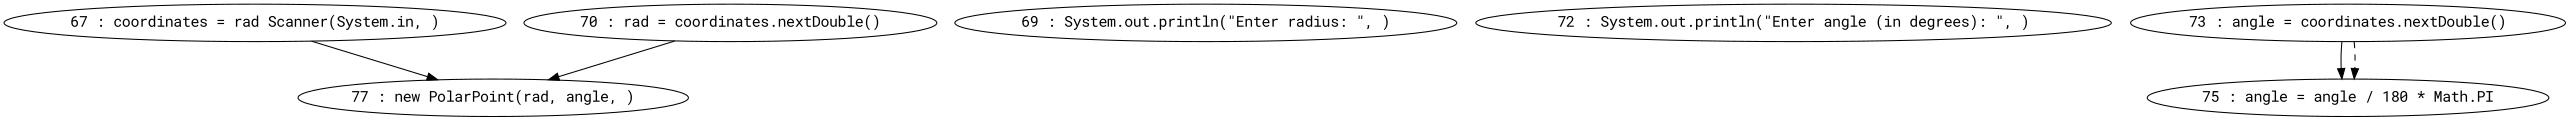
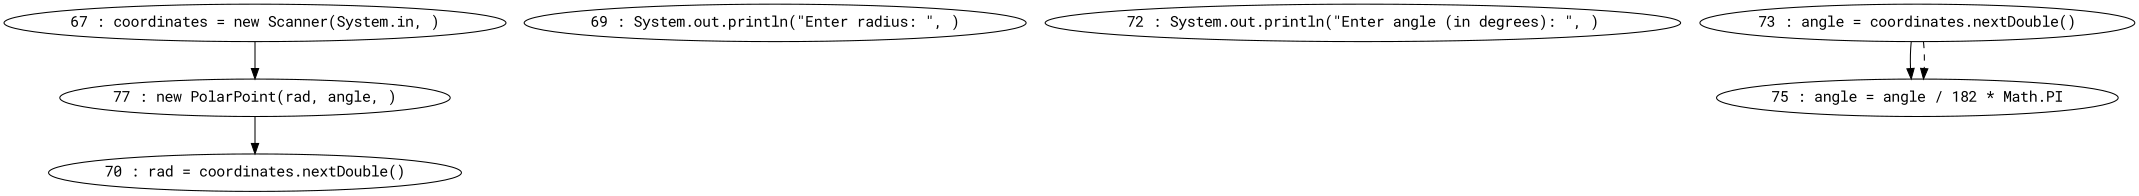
node "67 : coordinates = rad Scanner(System.in, )": label "67 : coordinates = rad Scanner(System.in, )" -> "67 : coordinates = new Scanner(System.in, )"
edge "70 : rad = coordinates.nextDouble()" -> "77 : new PolarPoint(rad, angle, )": reversed
node "75 : angle = angle / 180 * Math.PI": label "75 : angle = angle / 180 * Math.PI" -> "75 : angle = angle / 182 * Math.PI"
